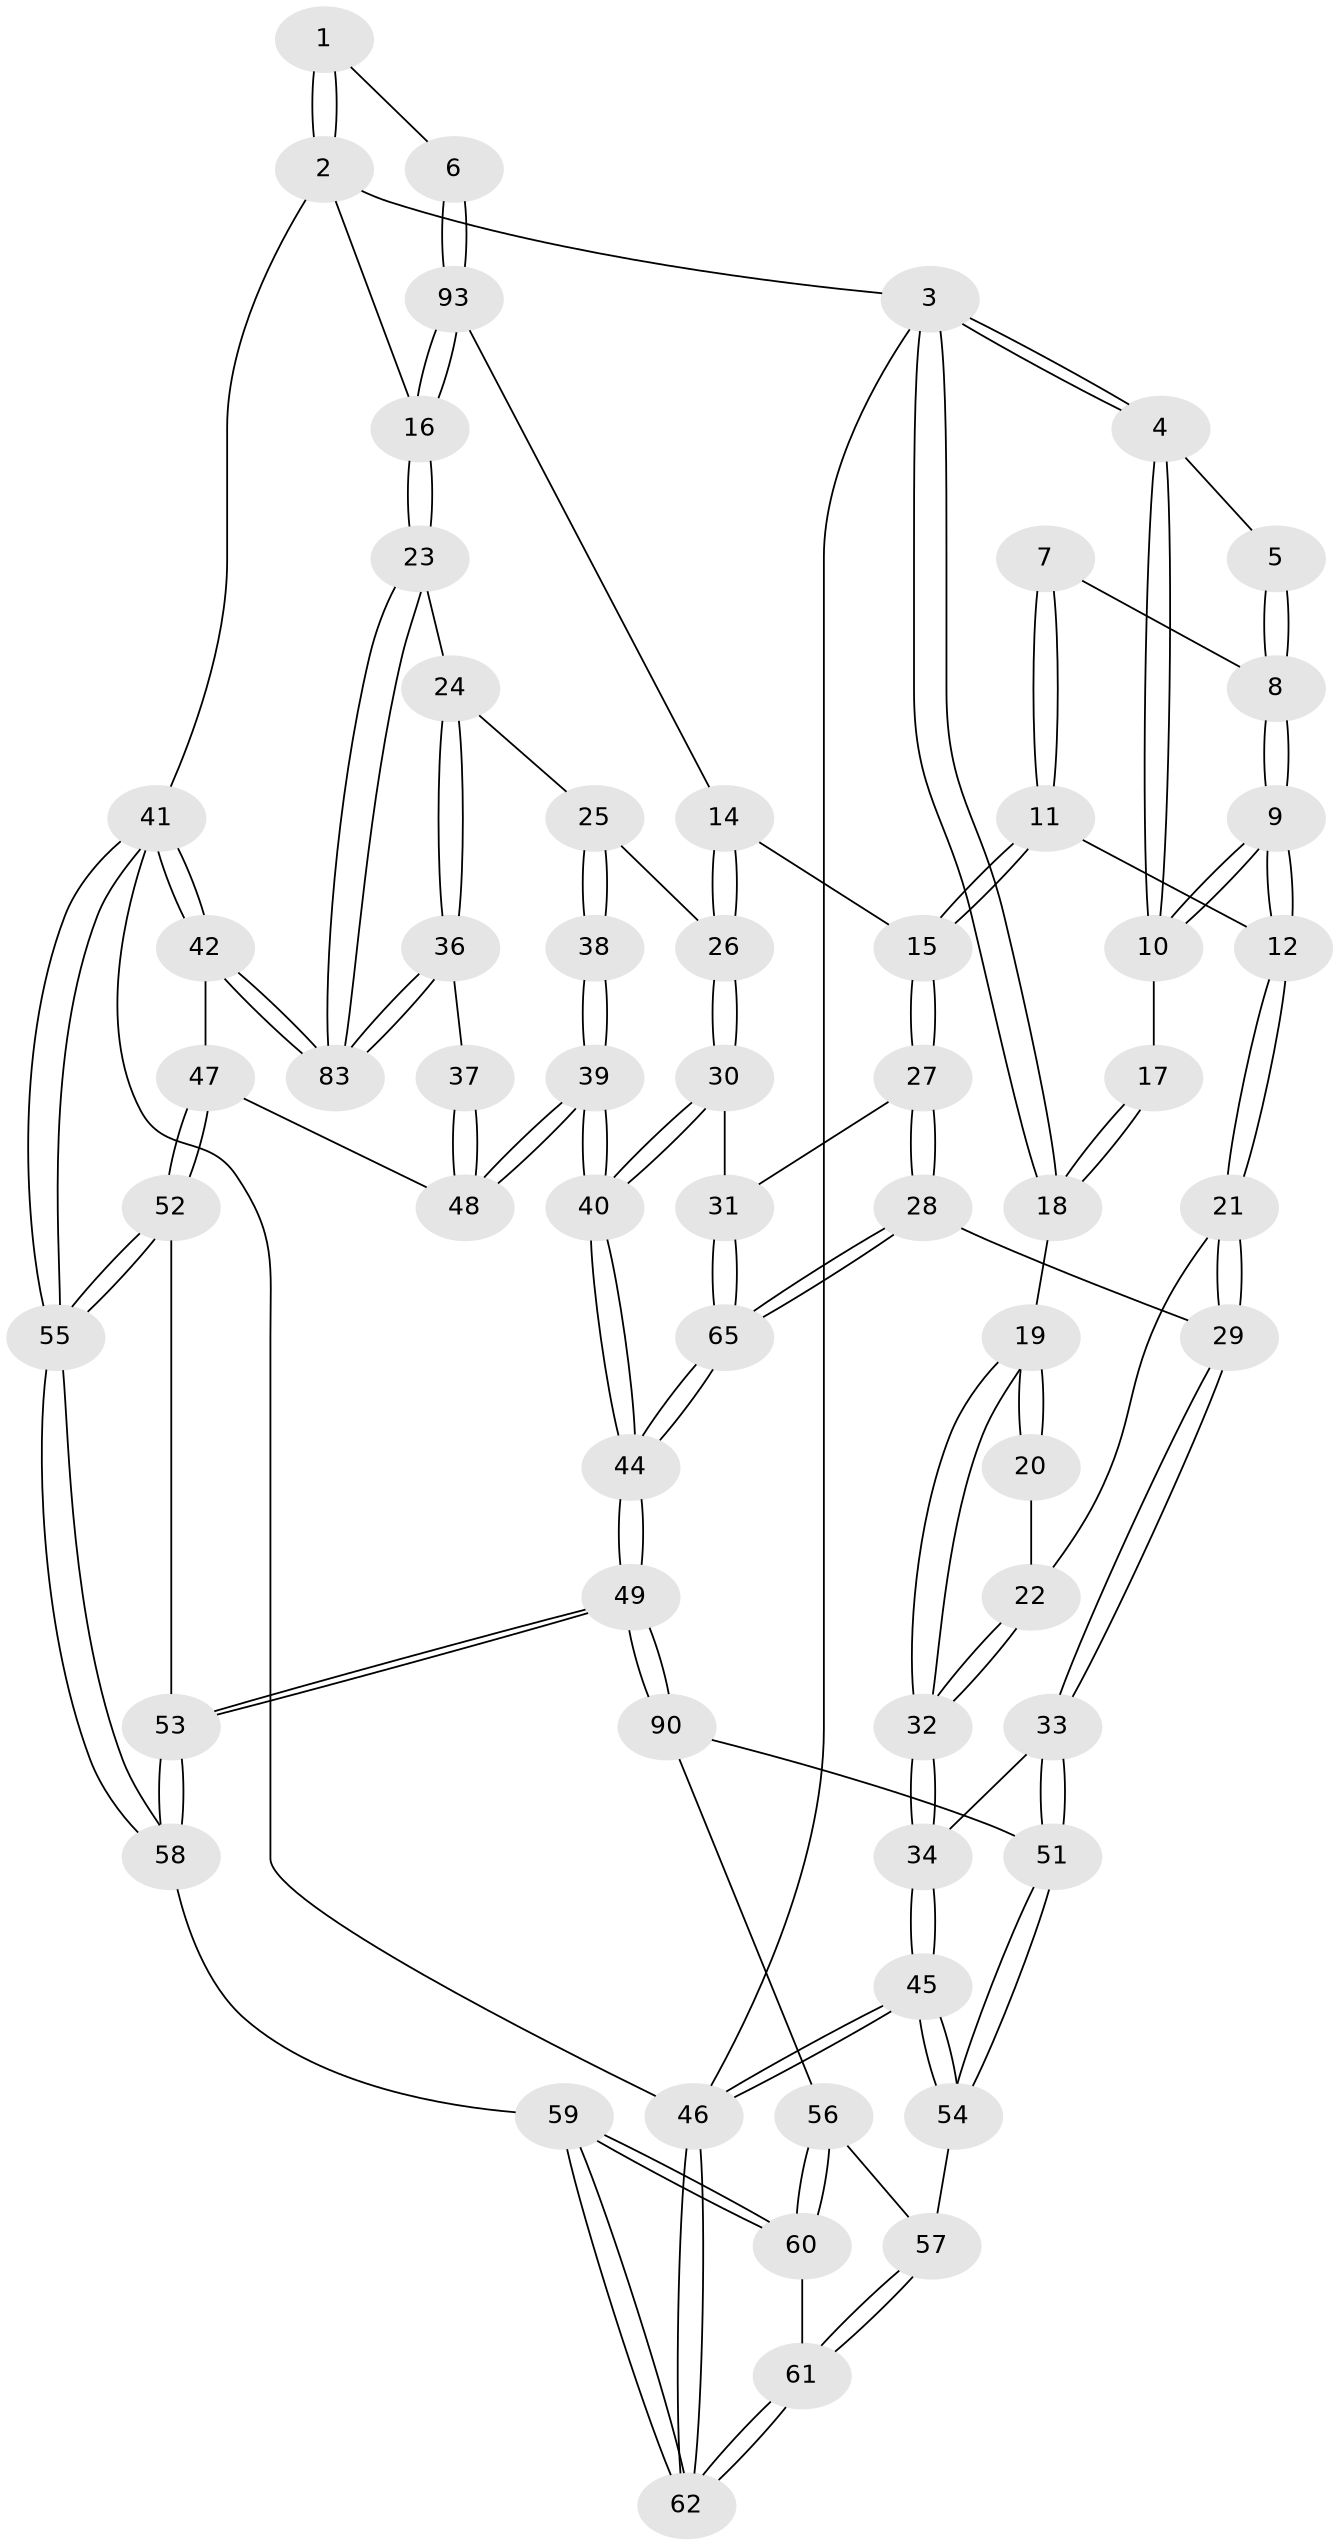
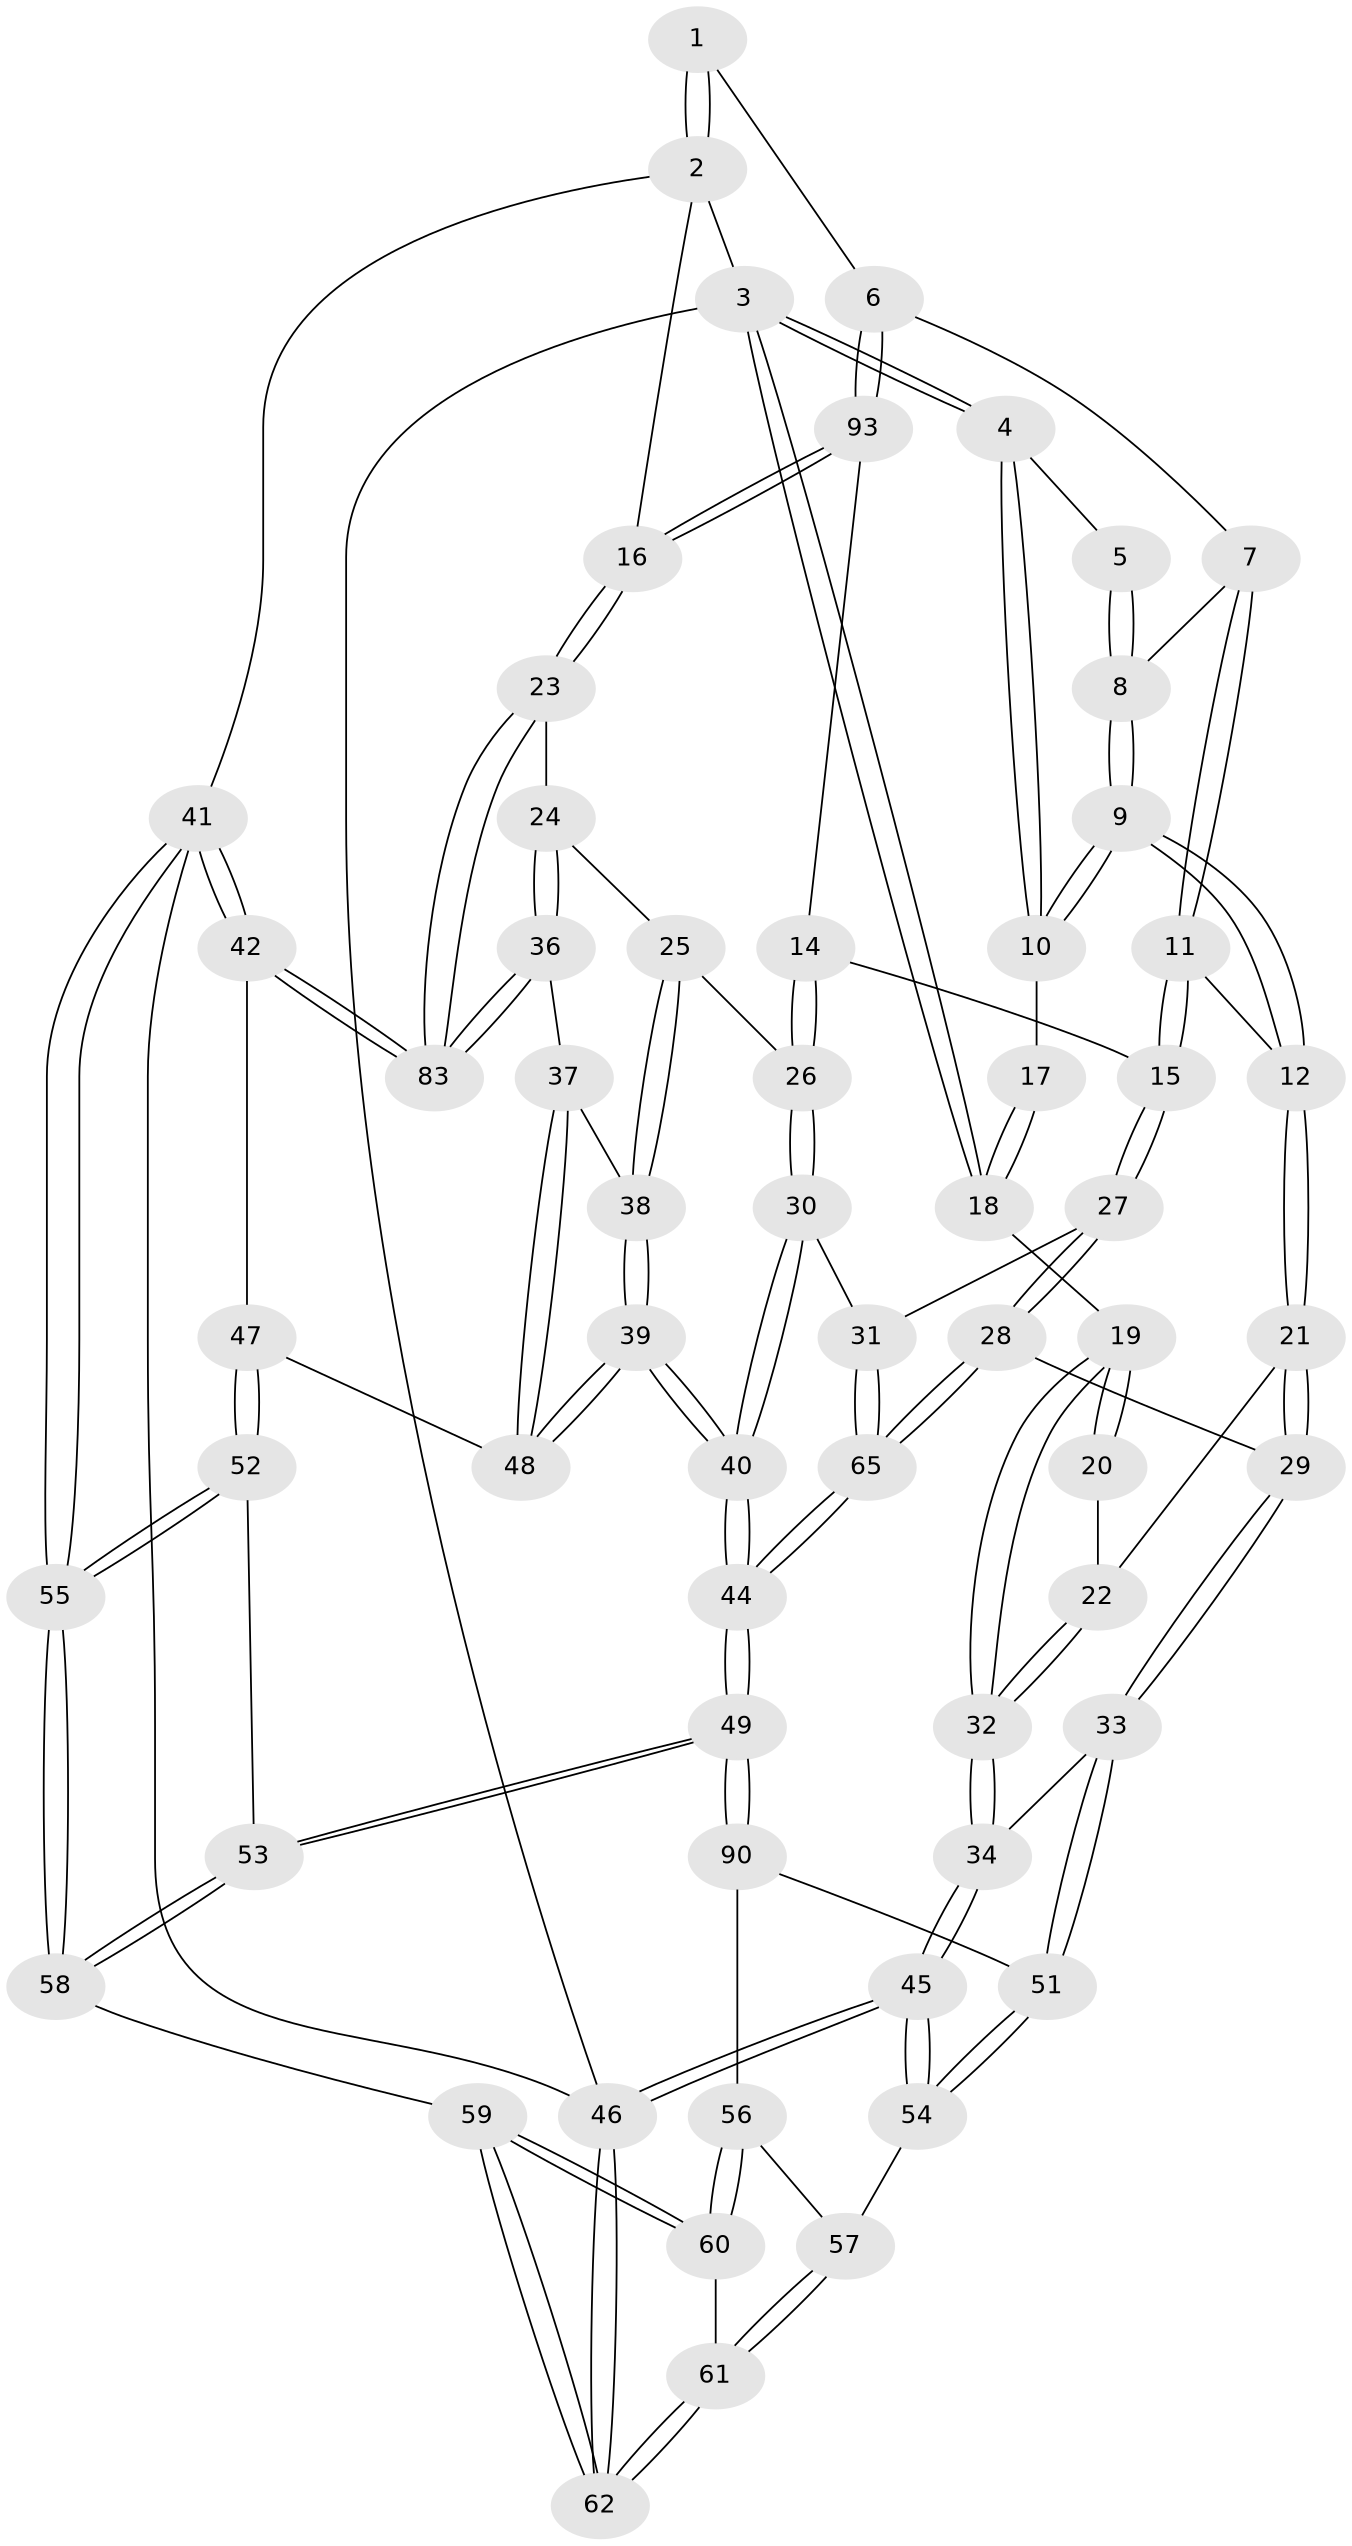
edge "6" -- "7": added
edge "37" -- "38": added
